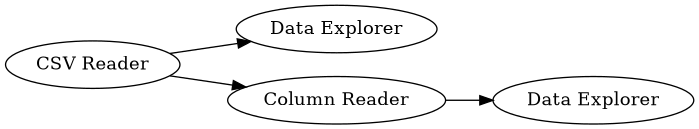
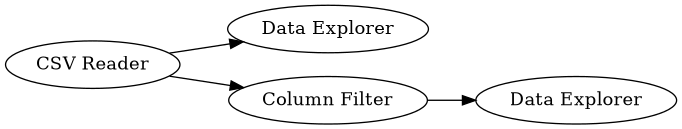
node "Column Reader": label "Column Reader" -> "Column Filter"
